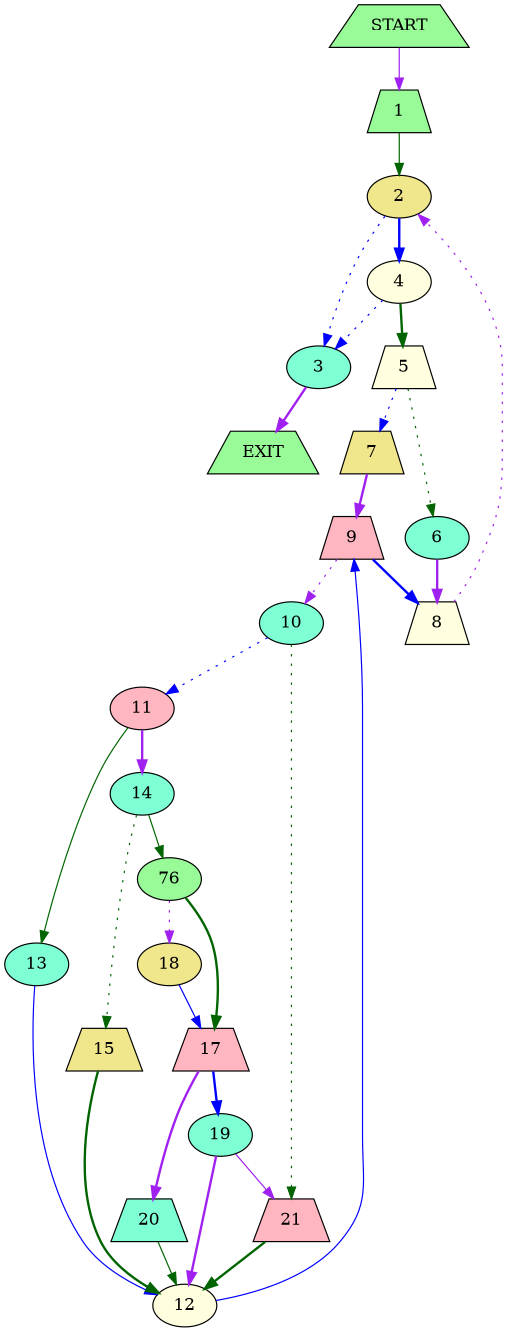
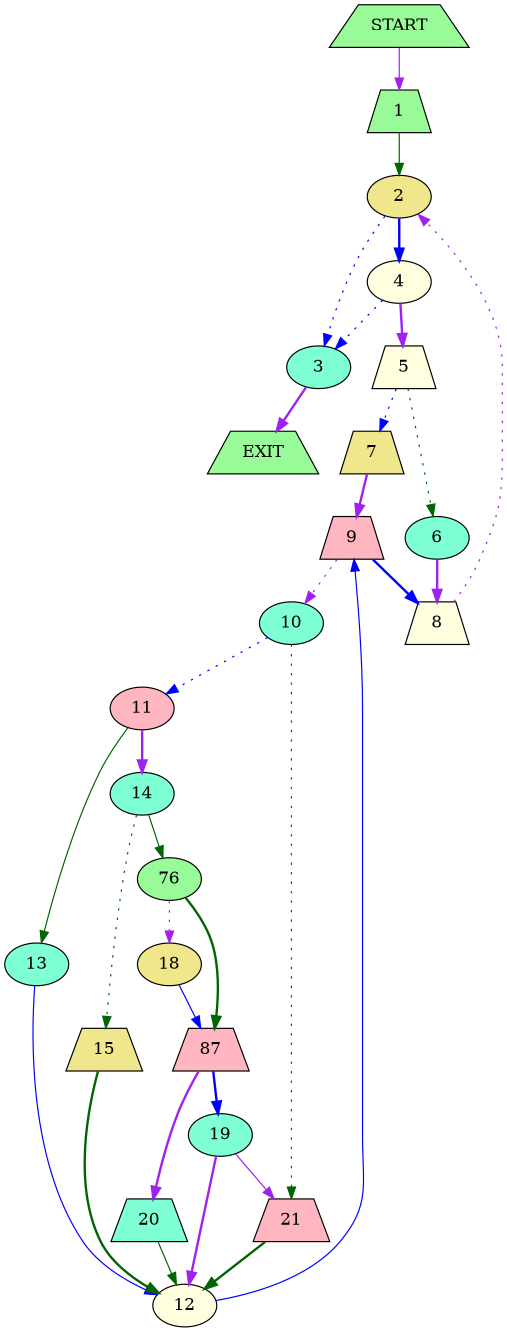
edge "4" -> "5": color darkgreen -> purple
node "17": label "17" -> "87"
